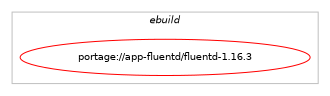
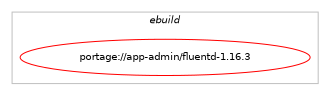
node "portage://app-fluentd/fluentd-1.16.3": label "portage://app-fluentd/fluentd-1.16.3" -> "portage://app-admin/fluentd-1.16.3"
